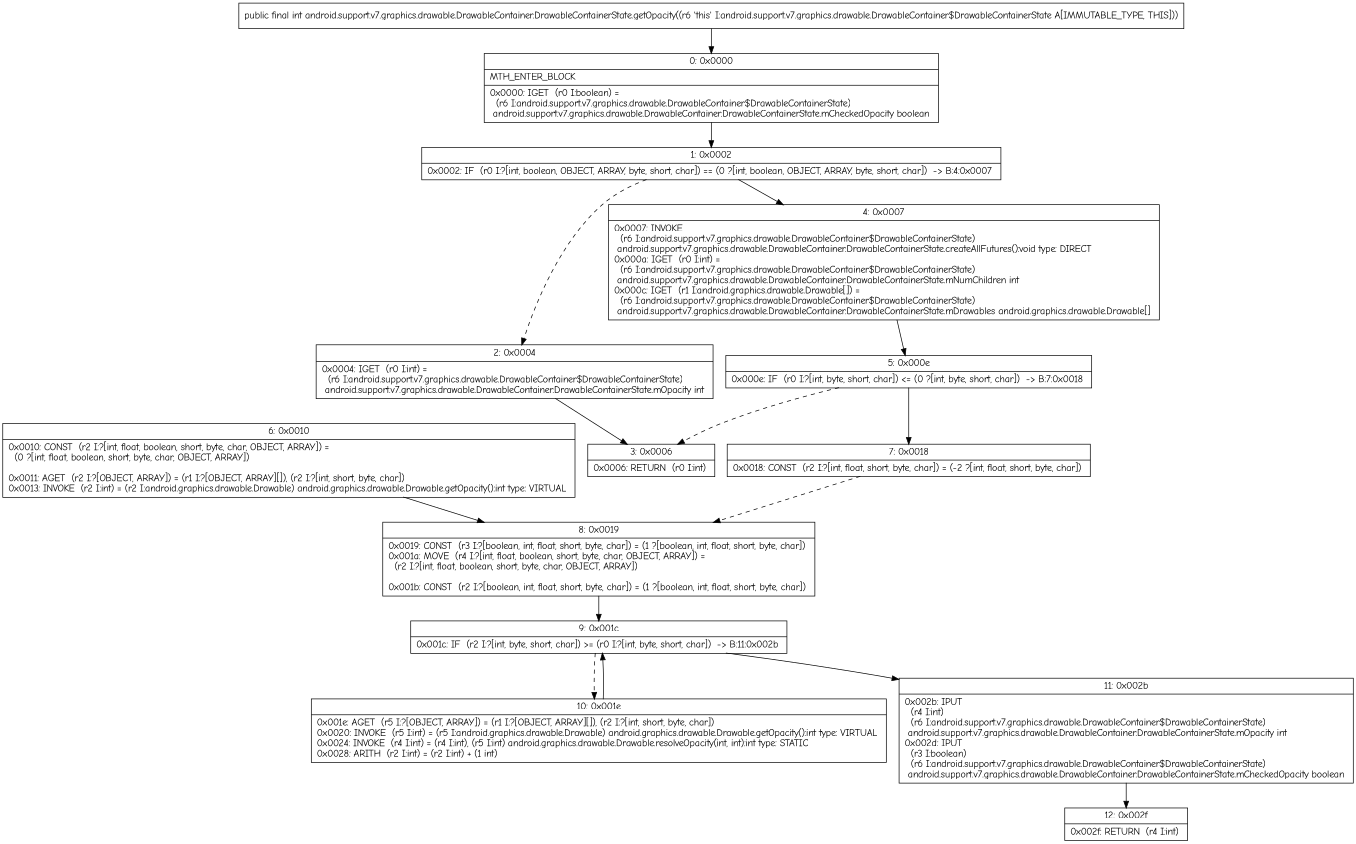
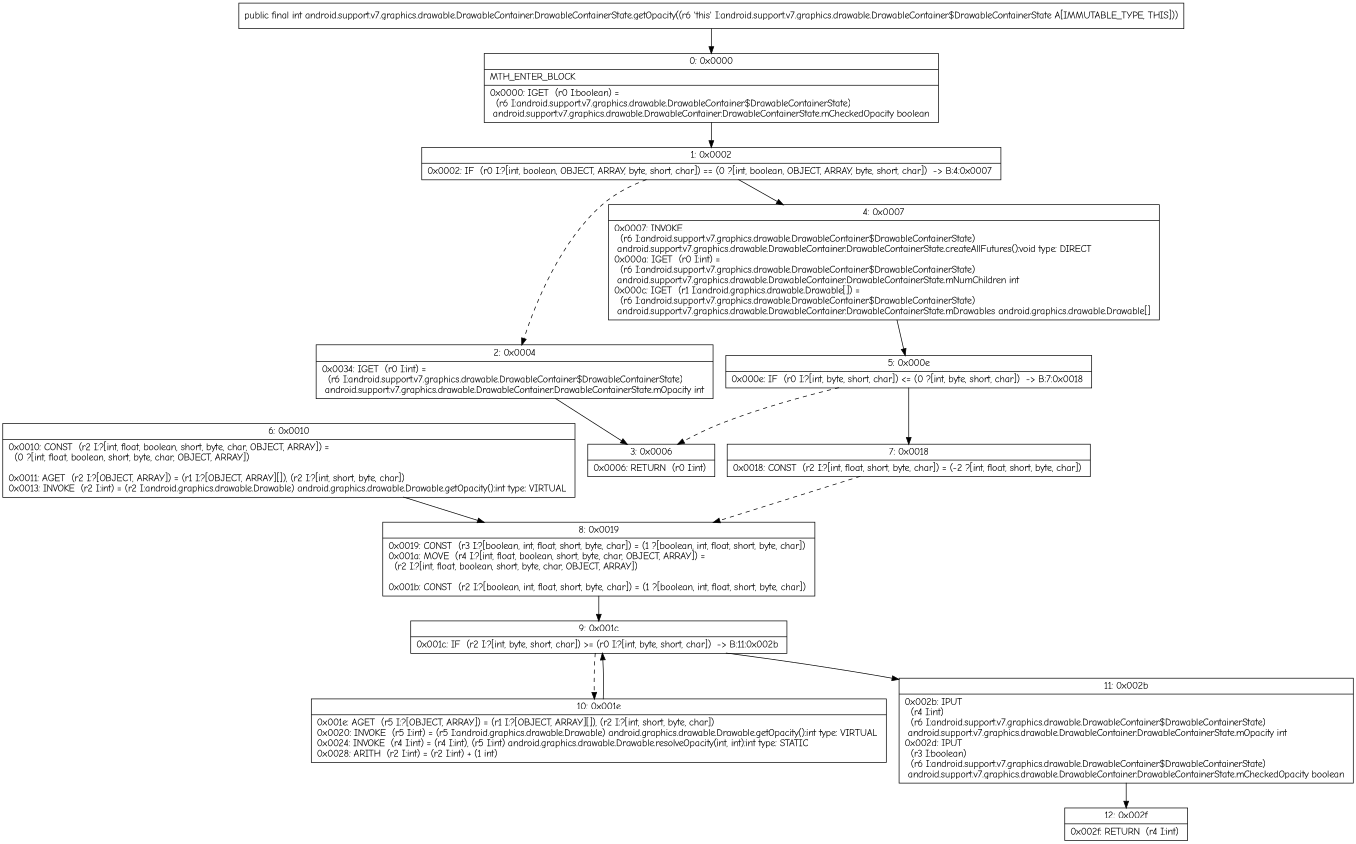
node "2: 0x0004": text "0x0004: IGET  (r0 I:int) =" -> "0x0034: IGET  (r0 I:int) ="
